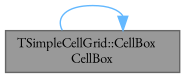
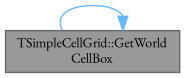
node "TSimpleCellGrid::CellBox CellBox": label "TSimpleCellGrid::CellBox CellBox" -> "TSimpleCellGrid::GetWorld CellBox"
